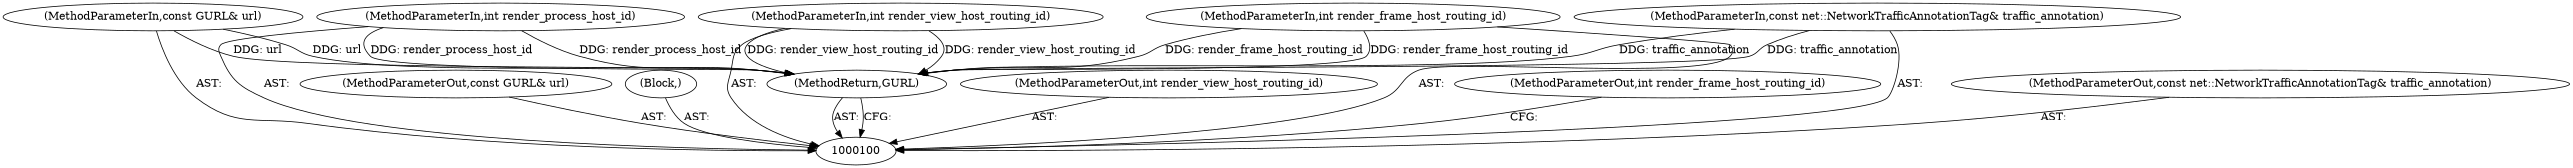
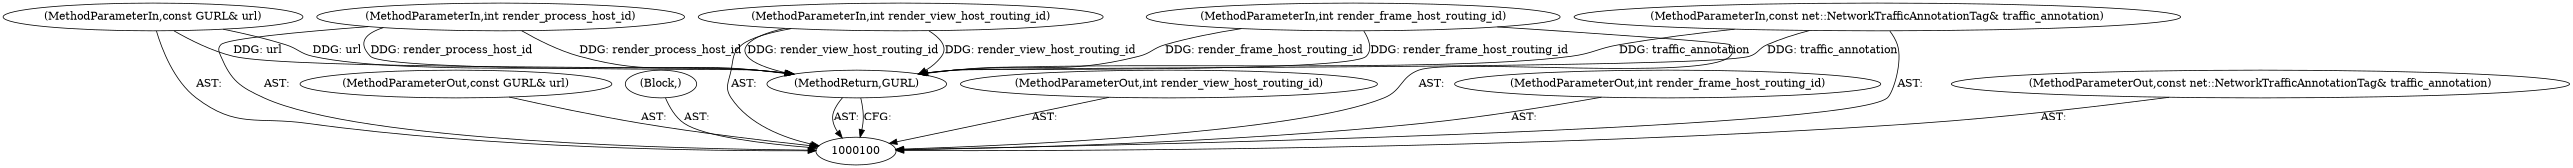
edge "(MethodParameterOut,int render_frame_host_routing_id)" -> "1000100": label "CFG: " -> "AST: "
